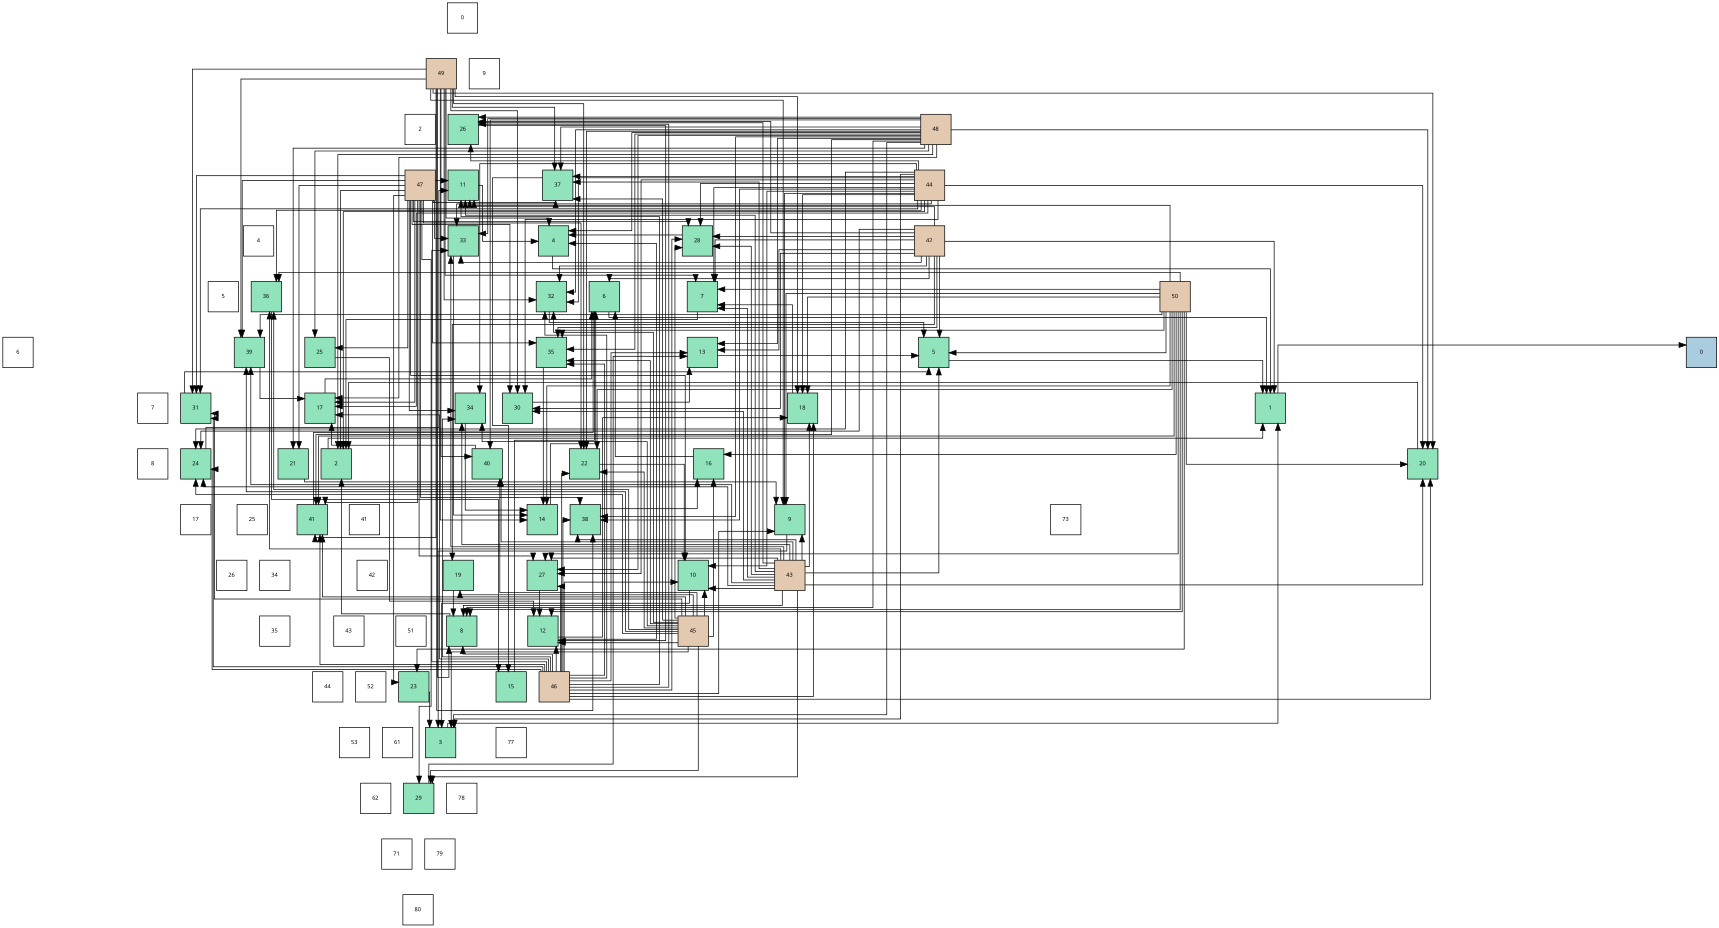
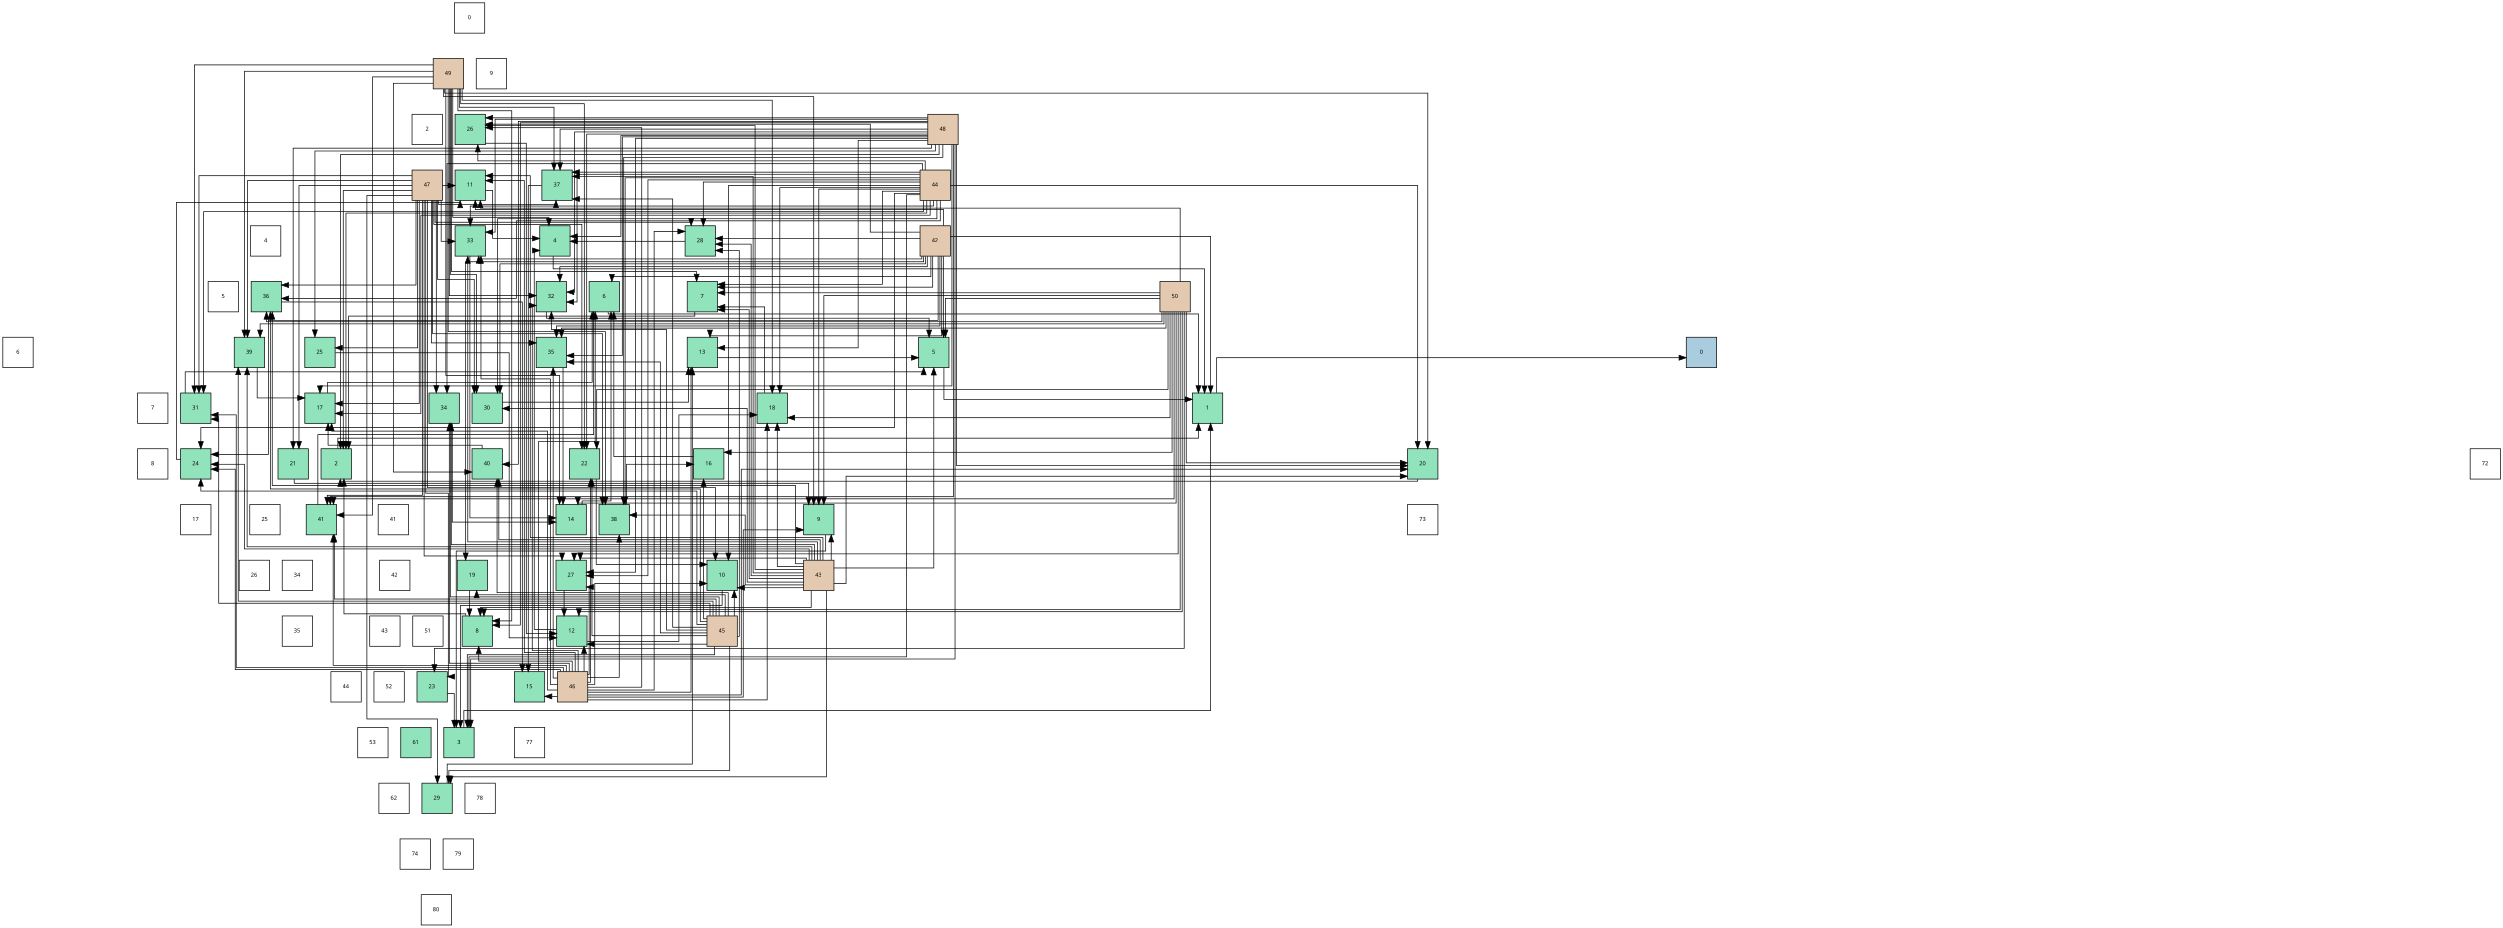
edge "47" -> "36": added
node "72": added
edge "46" -> "15": added
node "61": fillcolor #ffffff -> #91e3bb
node "71": label "71" -> "74"
